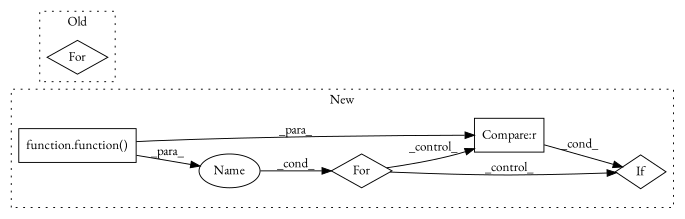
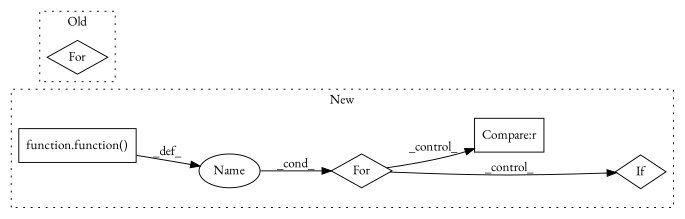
edge "function.function()" -> "Compare:r": removed, label "_para_"
edge "function.function()" -> "Name": label "_para_" -> "_def_"
edge "Compare:r" -> "If": removed, label "_cond_"
